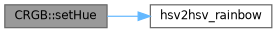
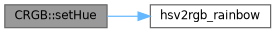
node "hsv2hsv_rainbow": label "hsv2hsv_rainbow" -> "hsv2rgb_rainbow"
